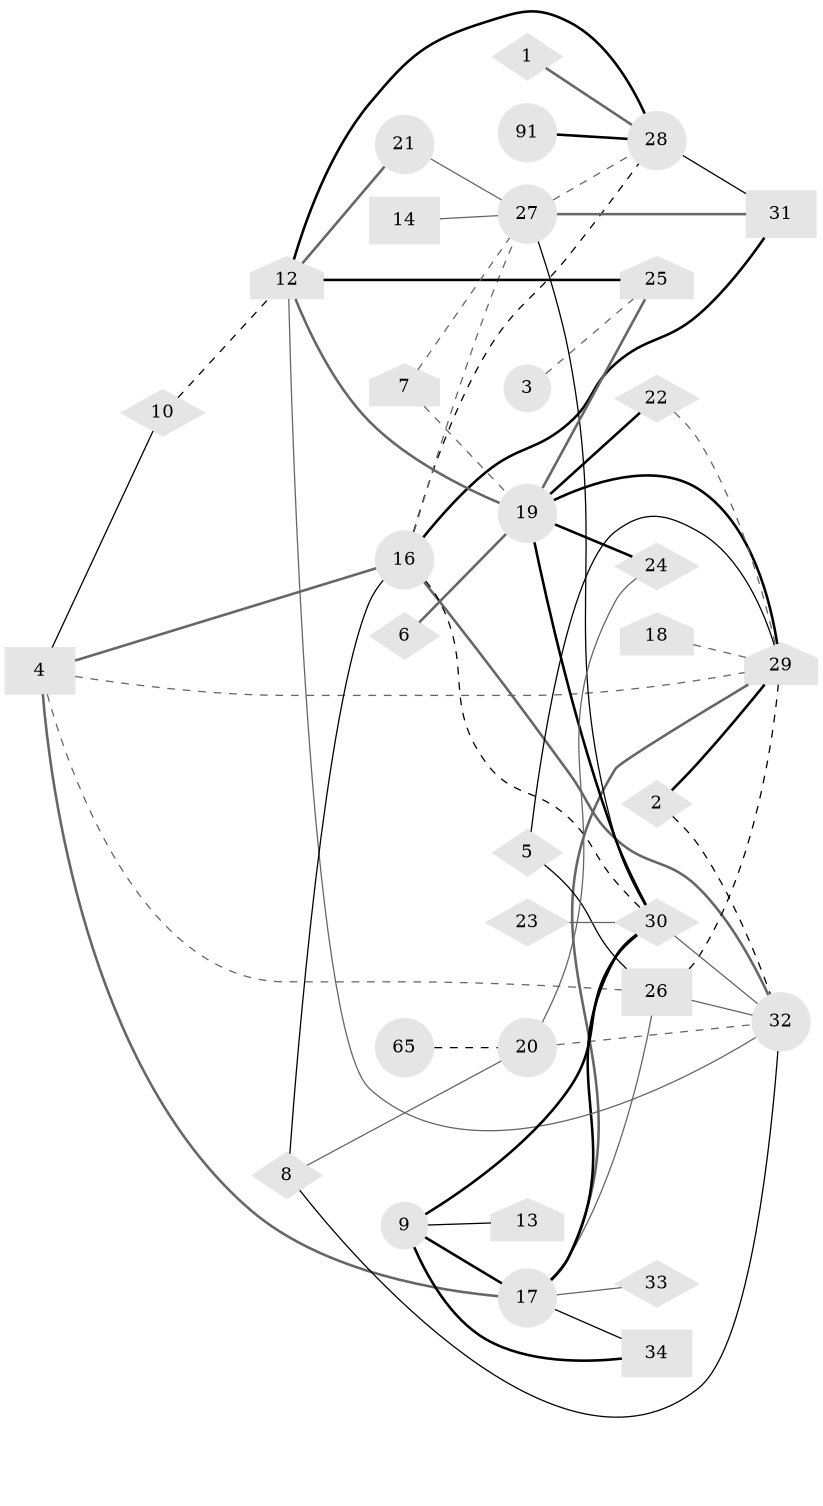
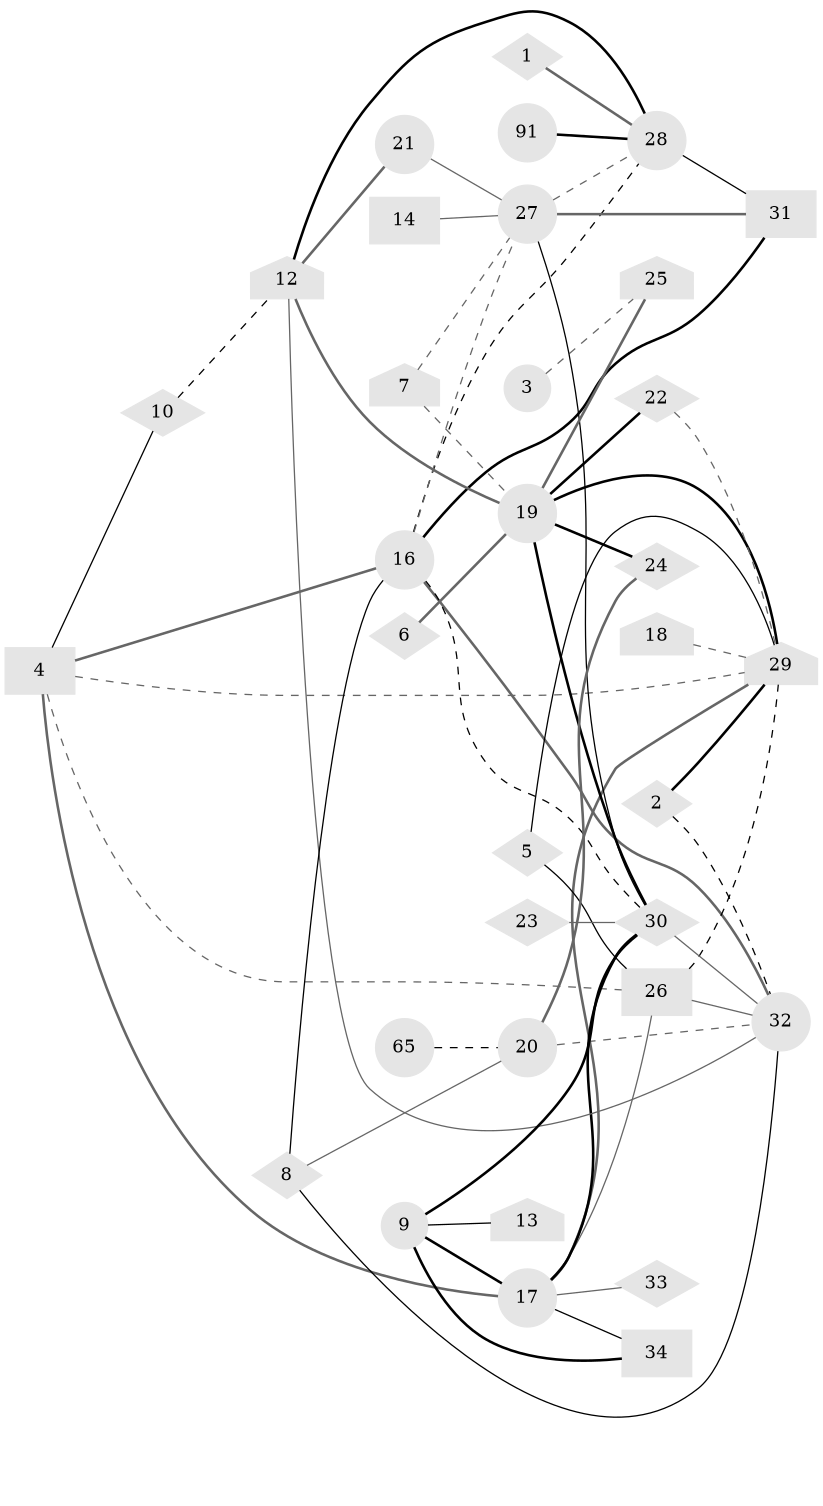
edge "12" -- "25": removed
edge "24" -- "20": style solid -> bold
